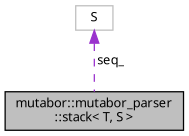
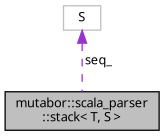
node "mutabor::mutabor_parser ::stack< T, S >": label "mutabor::mutabor_parser ::stack< T, S >" -> "mutabor::scala_parser ::stack< T, S >"
